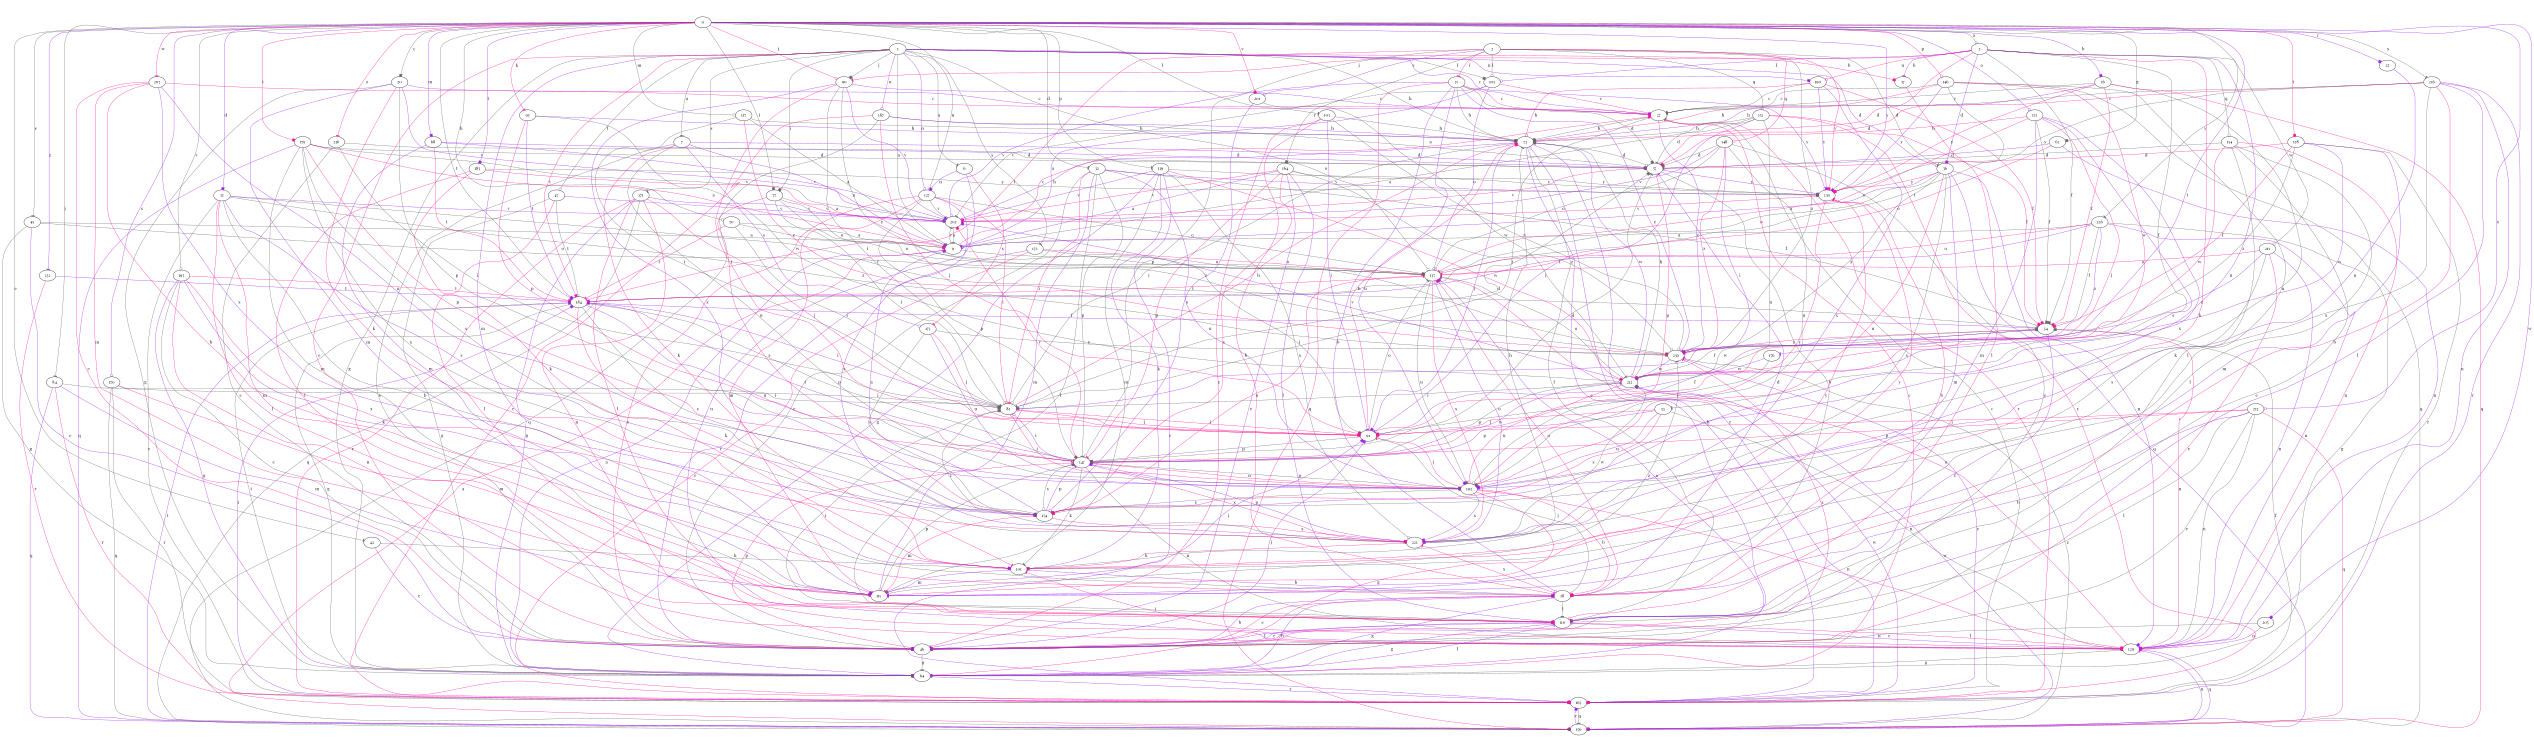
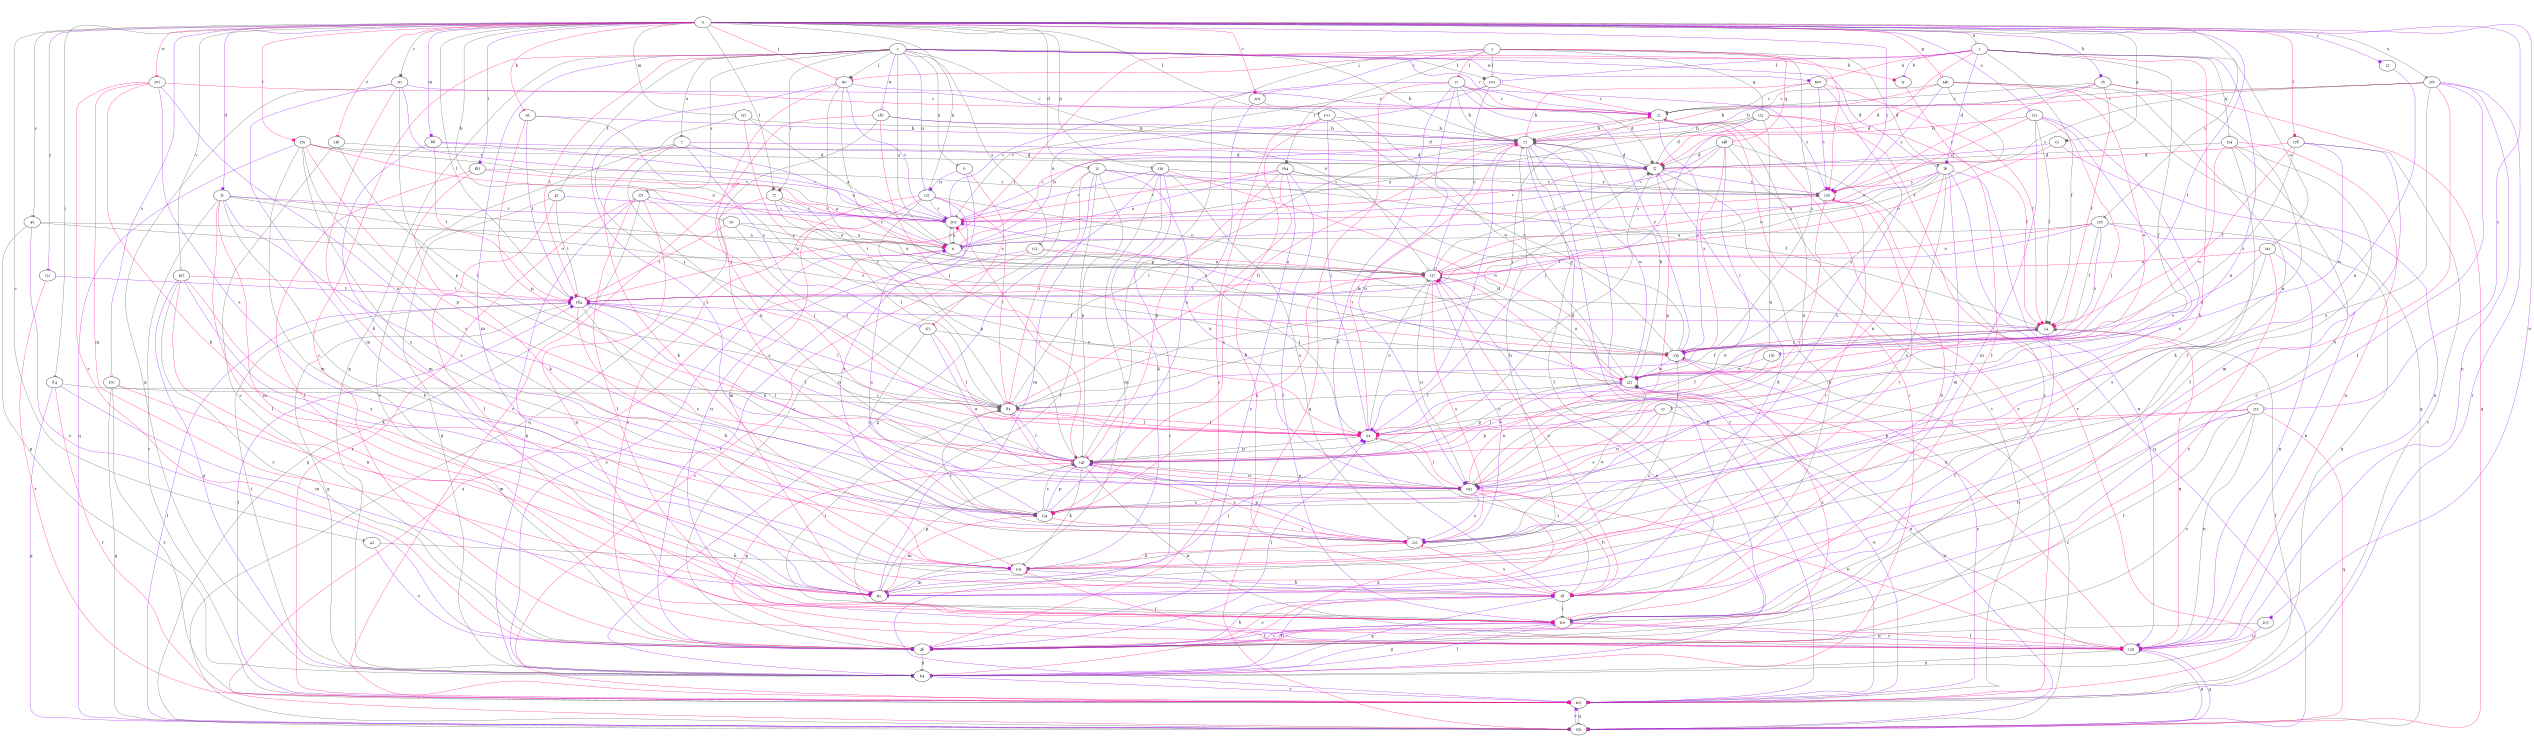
edge "187" -> "37": label "a" -> "d"
